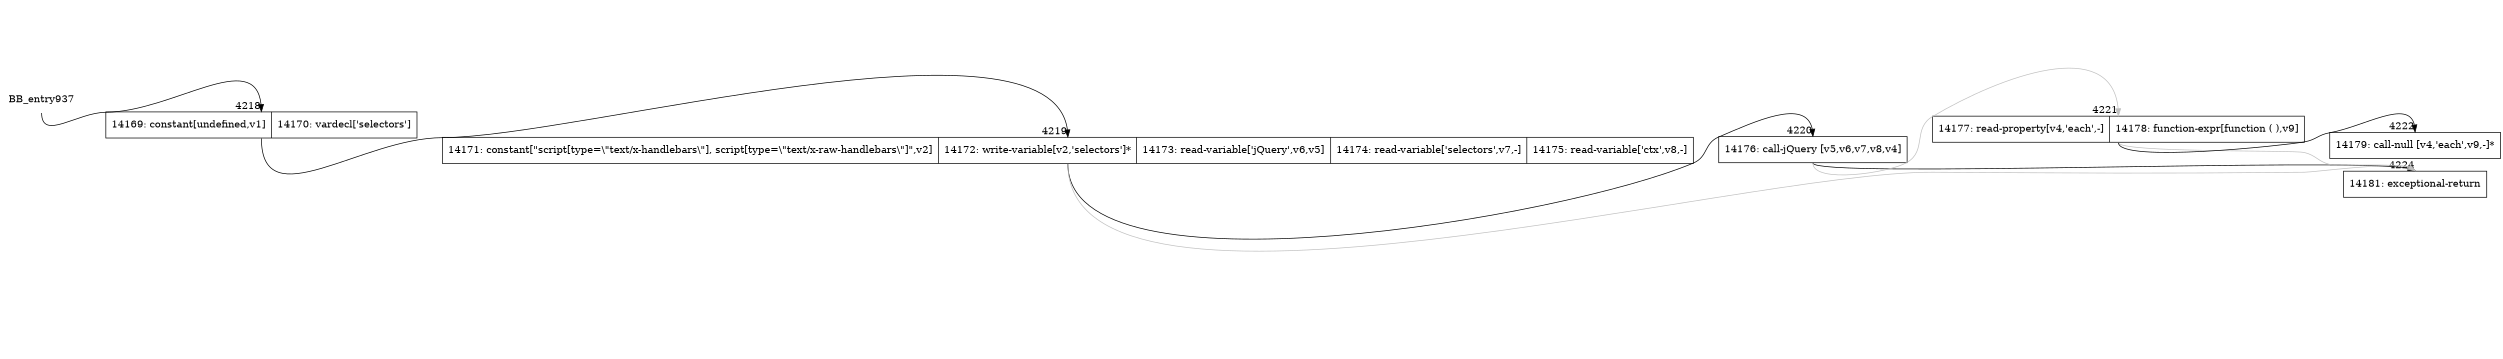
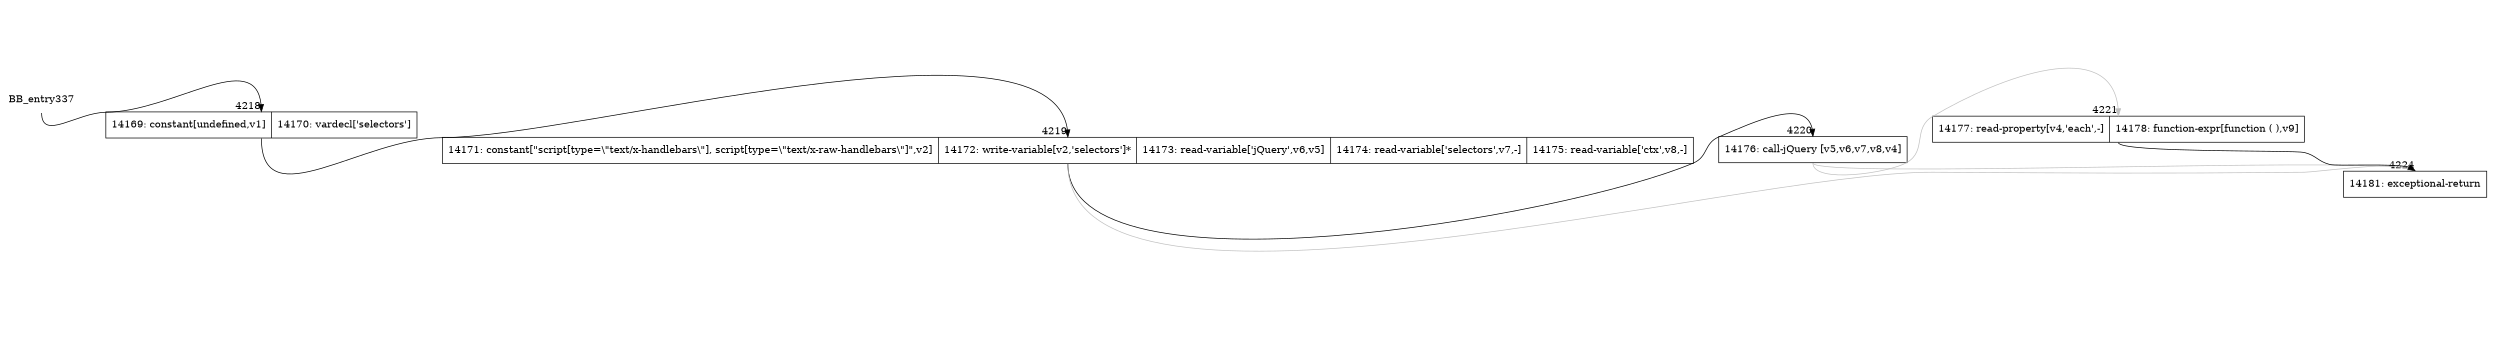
node "BB_entry937": label "BB_entry937" -> "BB_entry337"
node "14179: call-null [v4,'each',v9,-]*": removed
edge "14177: read-property[v4,'each',-]" -> "14181: exceptional-return": color gray -> black
edge "14176: call-jQuery [v5,v6,v7,v8,v4]" -> "14181: exceptional-return": color black -> gray
